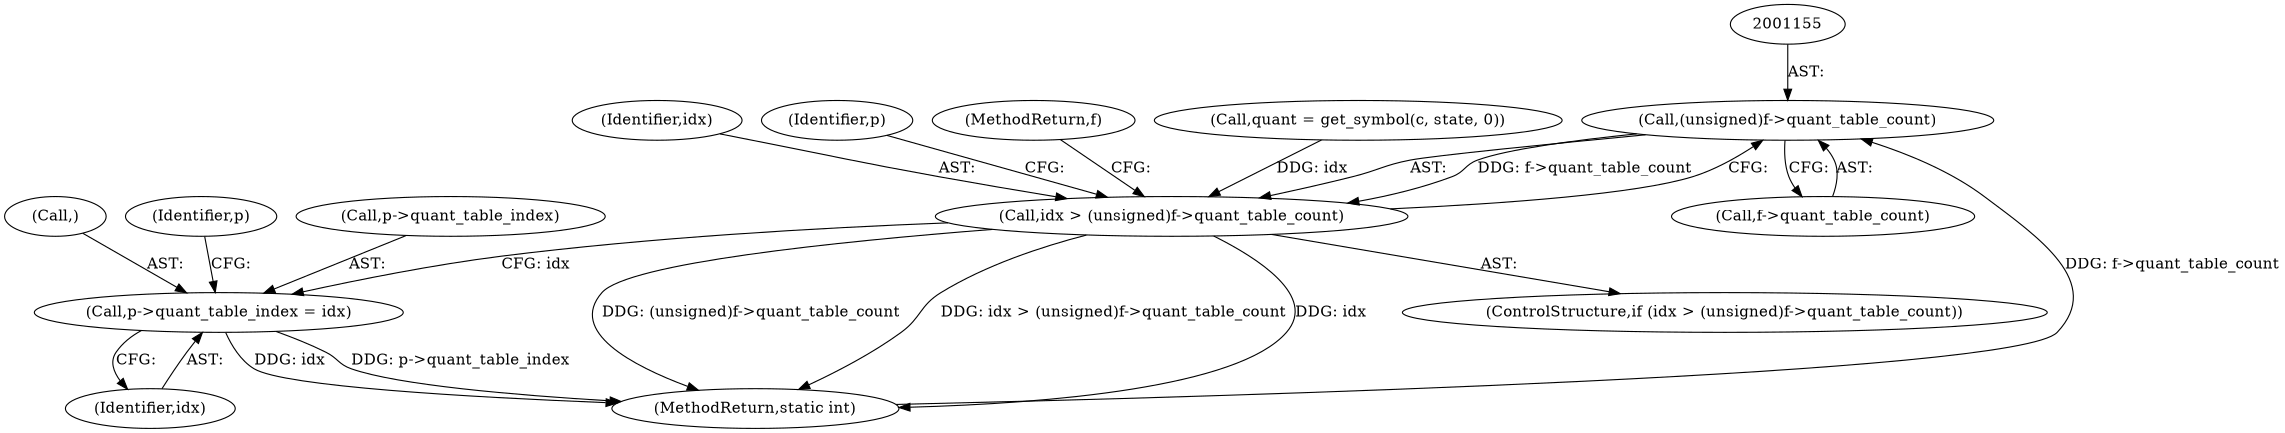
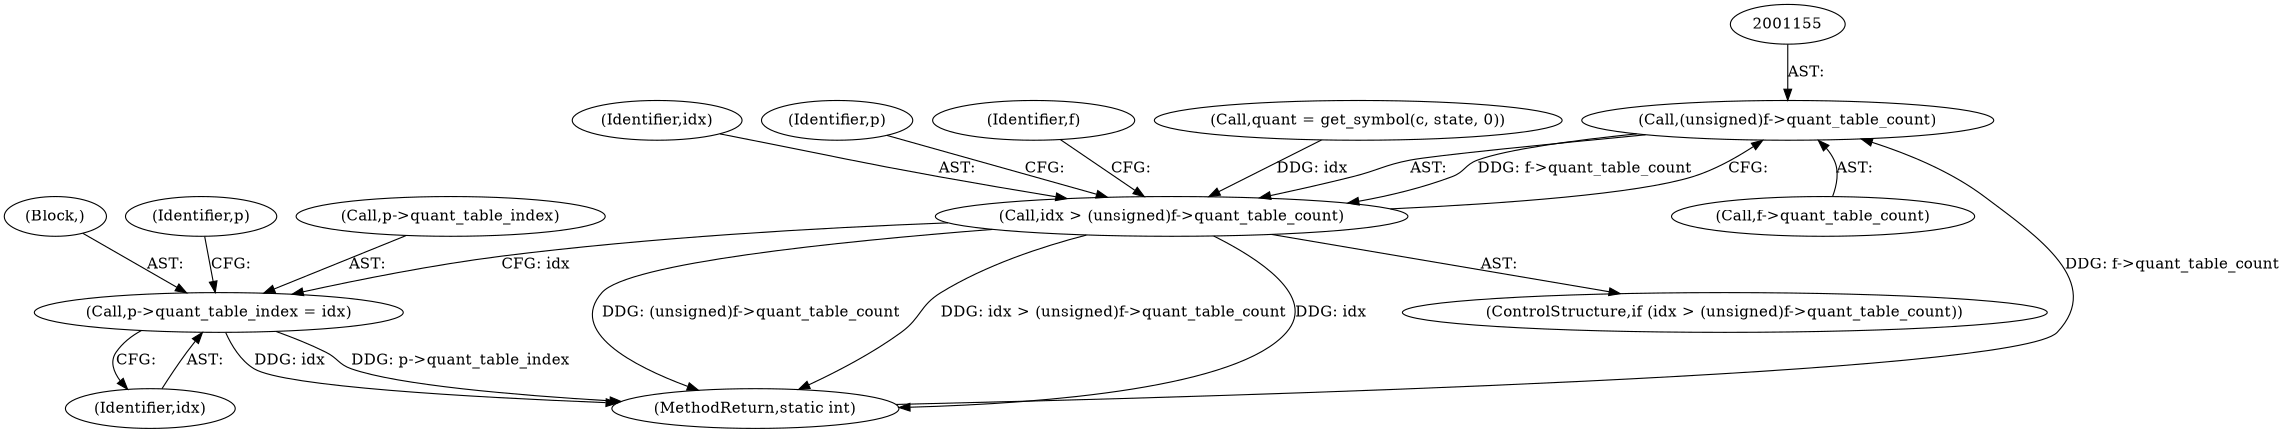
node "(MethodReturn,f)": label "(MethodReturn,f)" -> "(Identifier,f)"
edge "(Call,(unsigned)f->quant_table_count)" -> "(Call,f->quant_table_count)": removed, label "CFG:"
node "(Call,)": label "(Call,)" -> "(Block,)"
